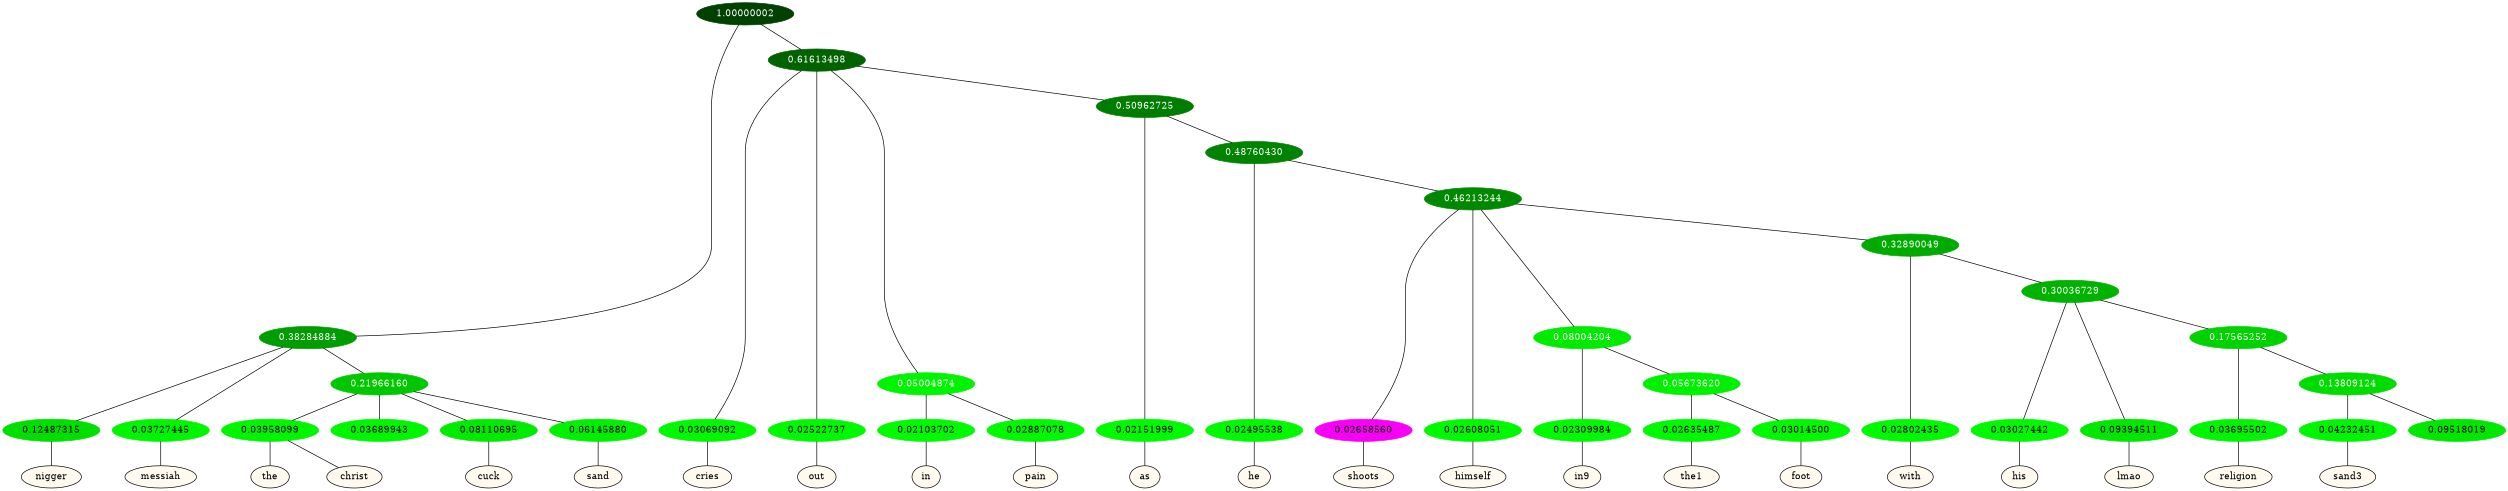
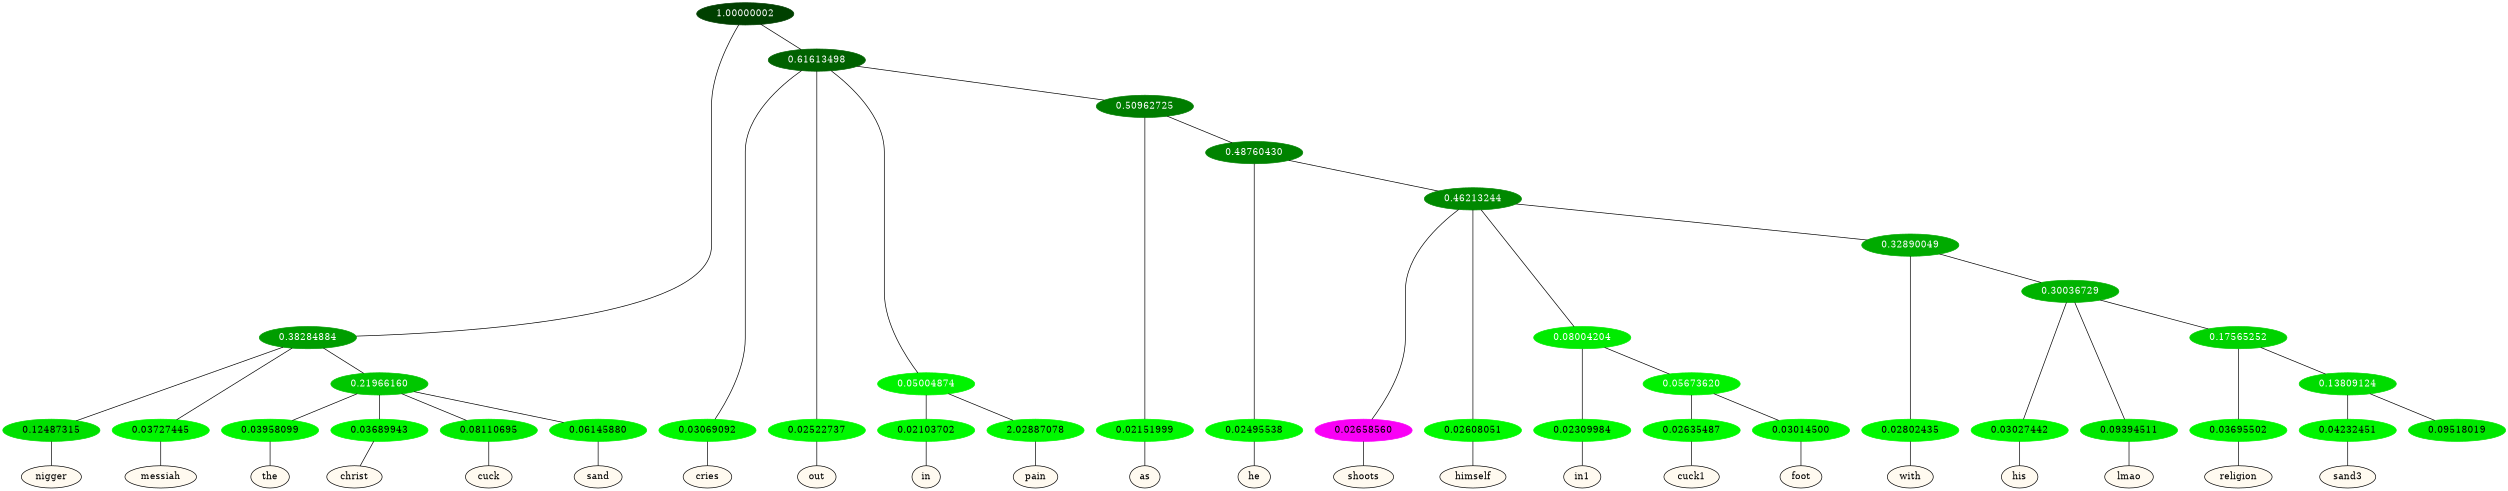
node "0.02887078": label "0.02887078" -> "2.02887078"
edge "0.03958099" -- "christ": now "0.03689943" -- "christ"
node "in9": label "in9" -> "in1"
node "the1": label "the1" -> "cuck1"
